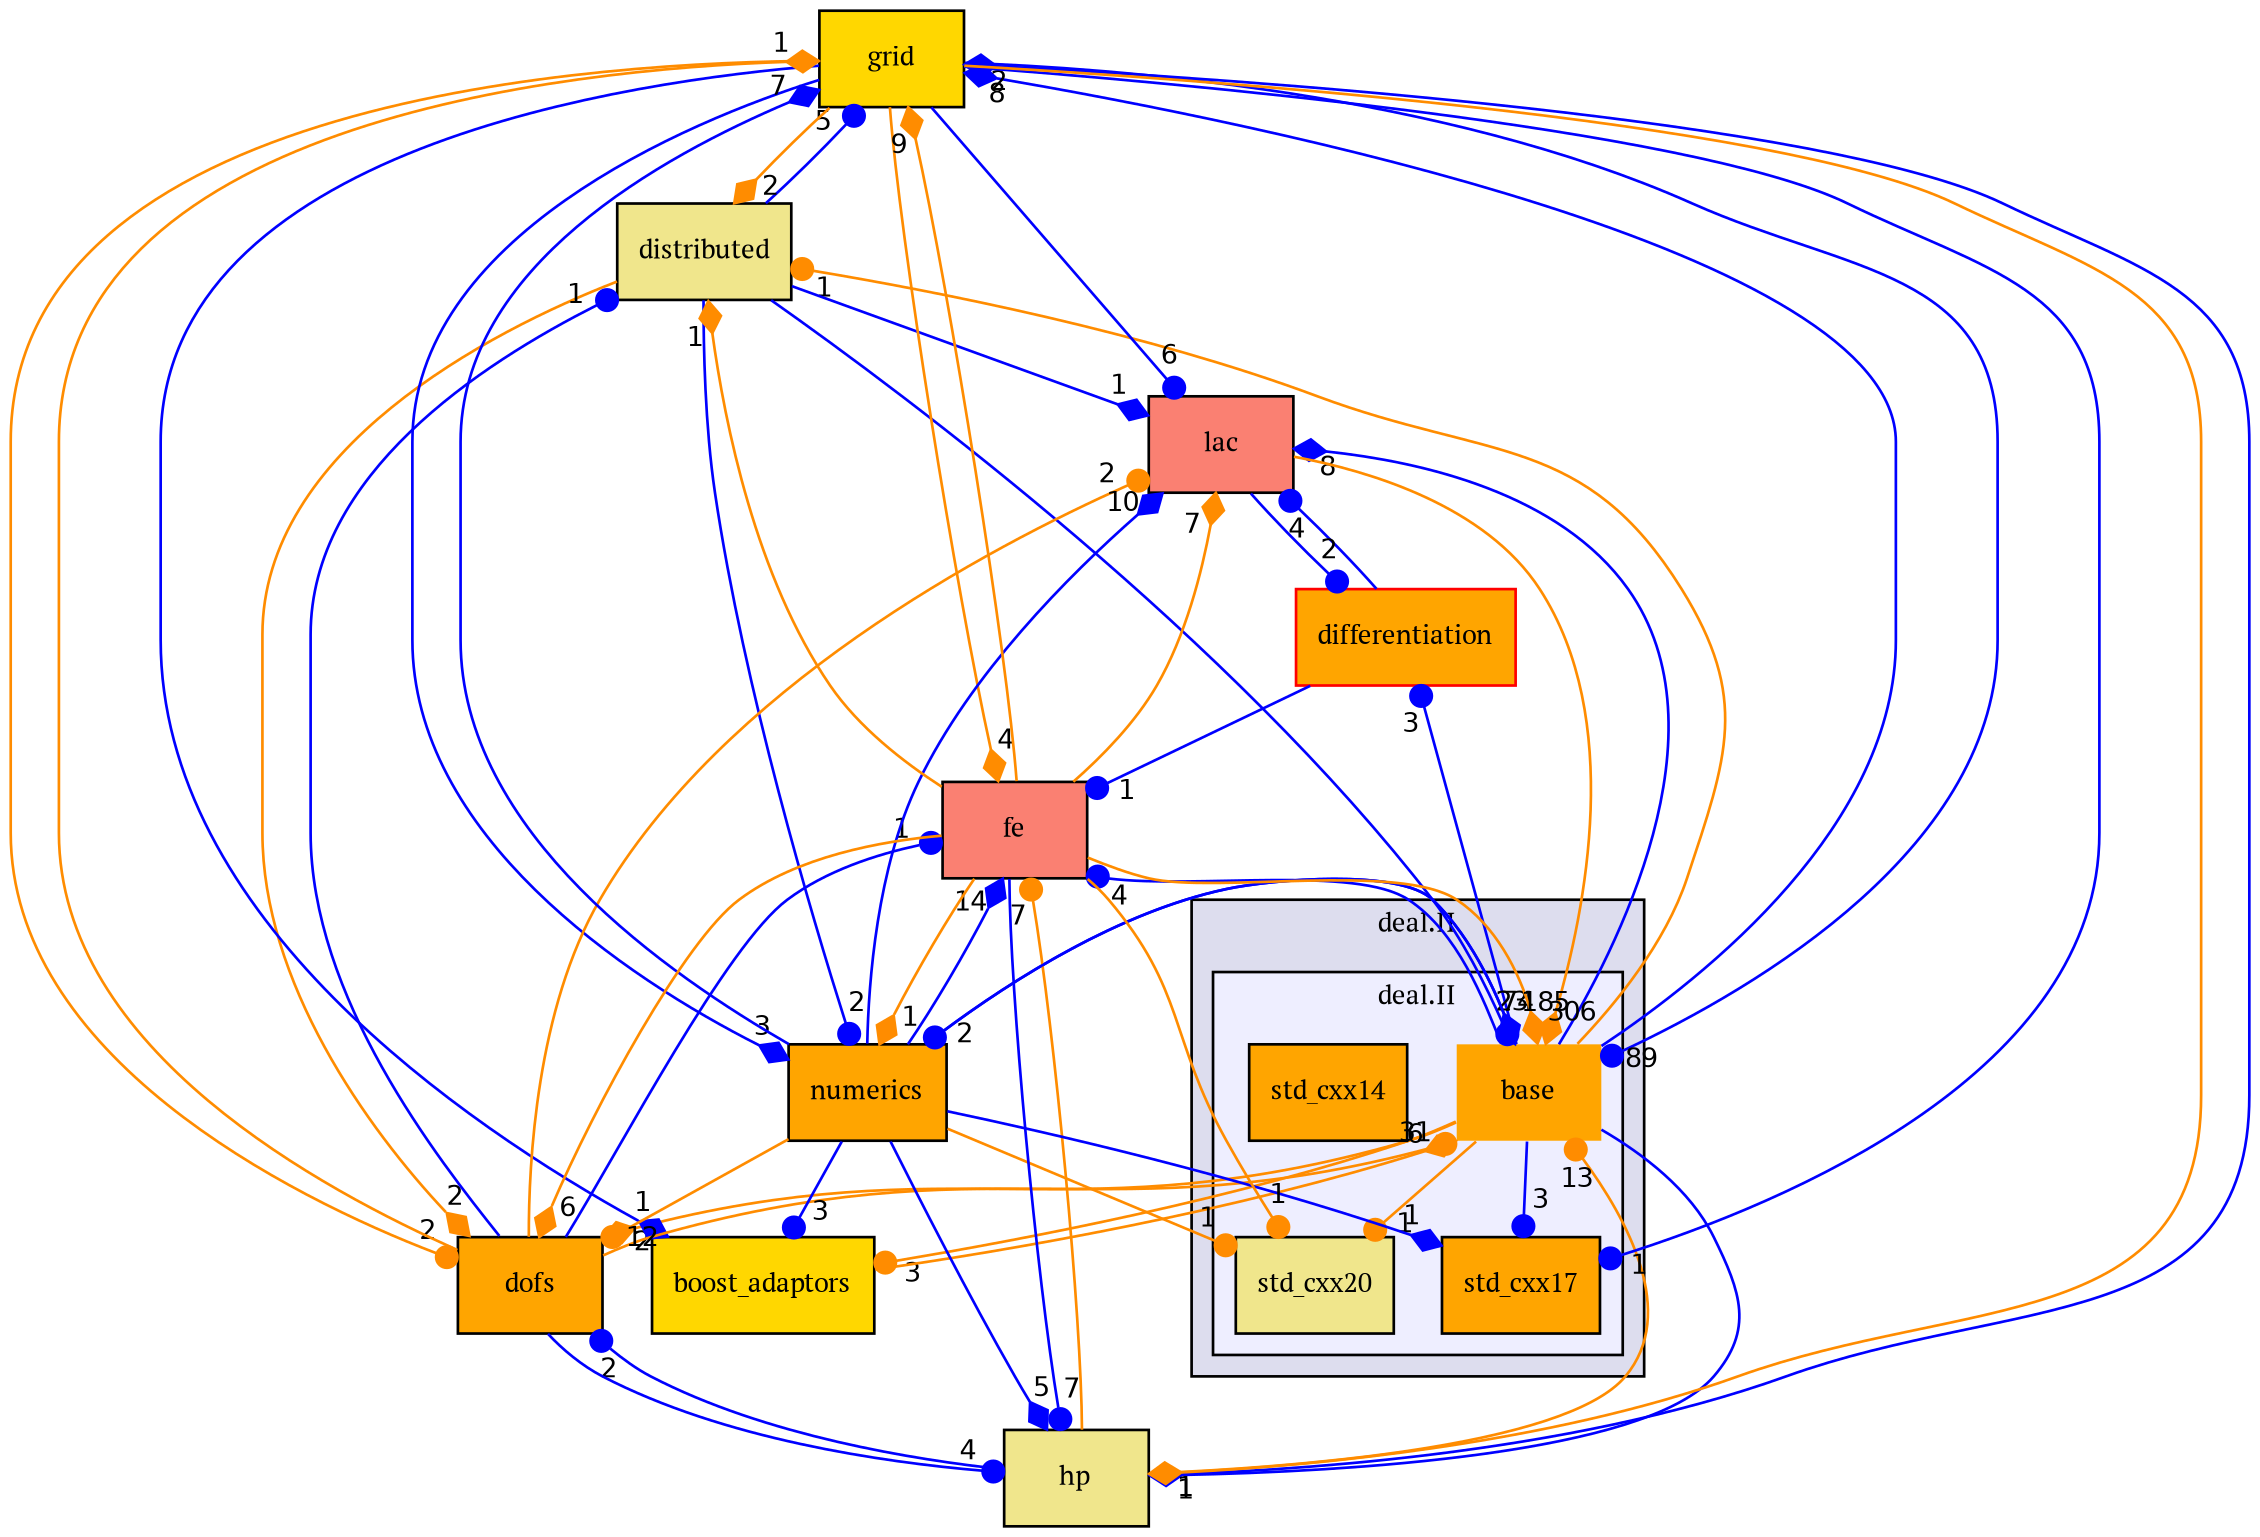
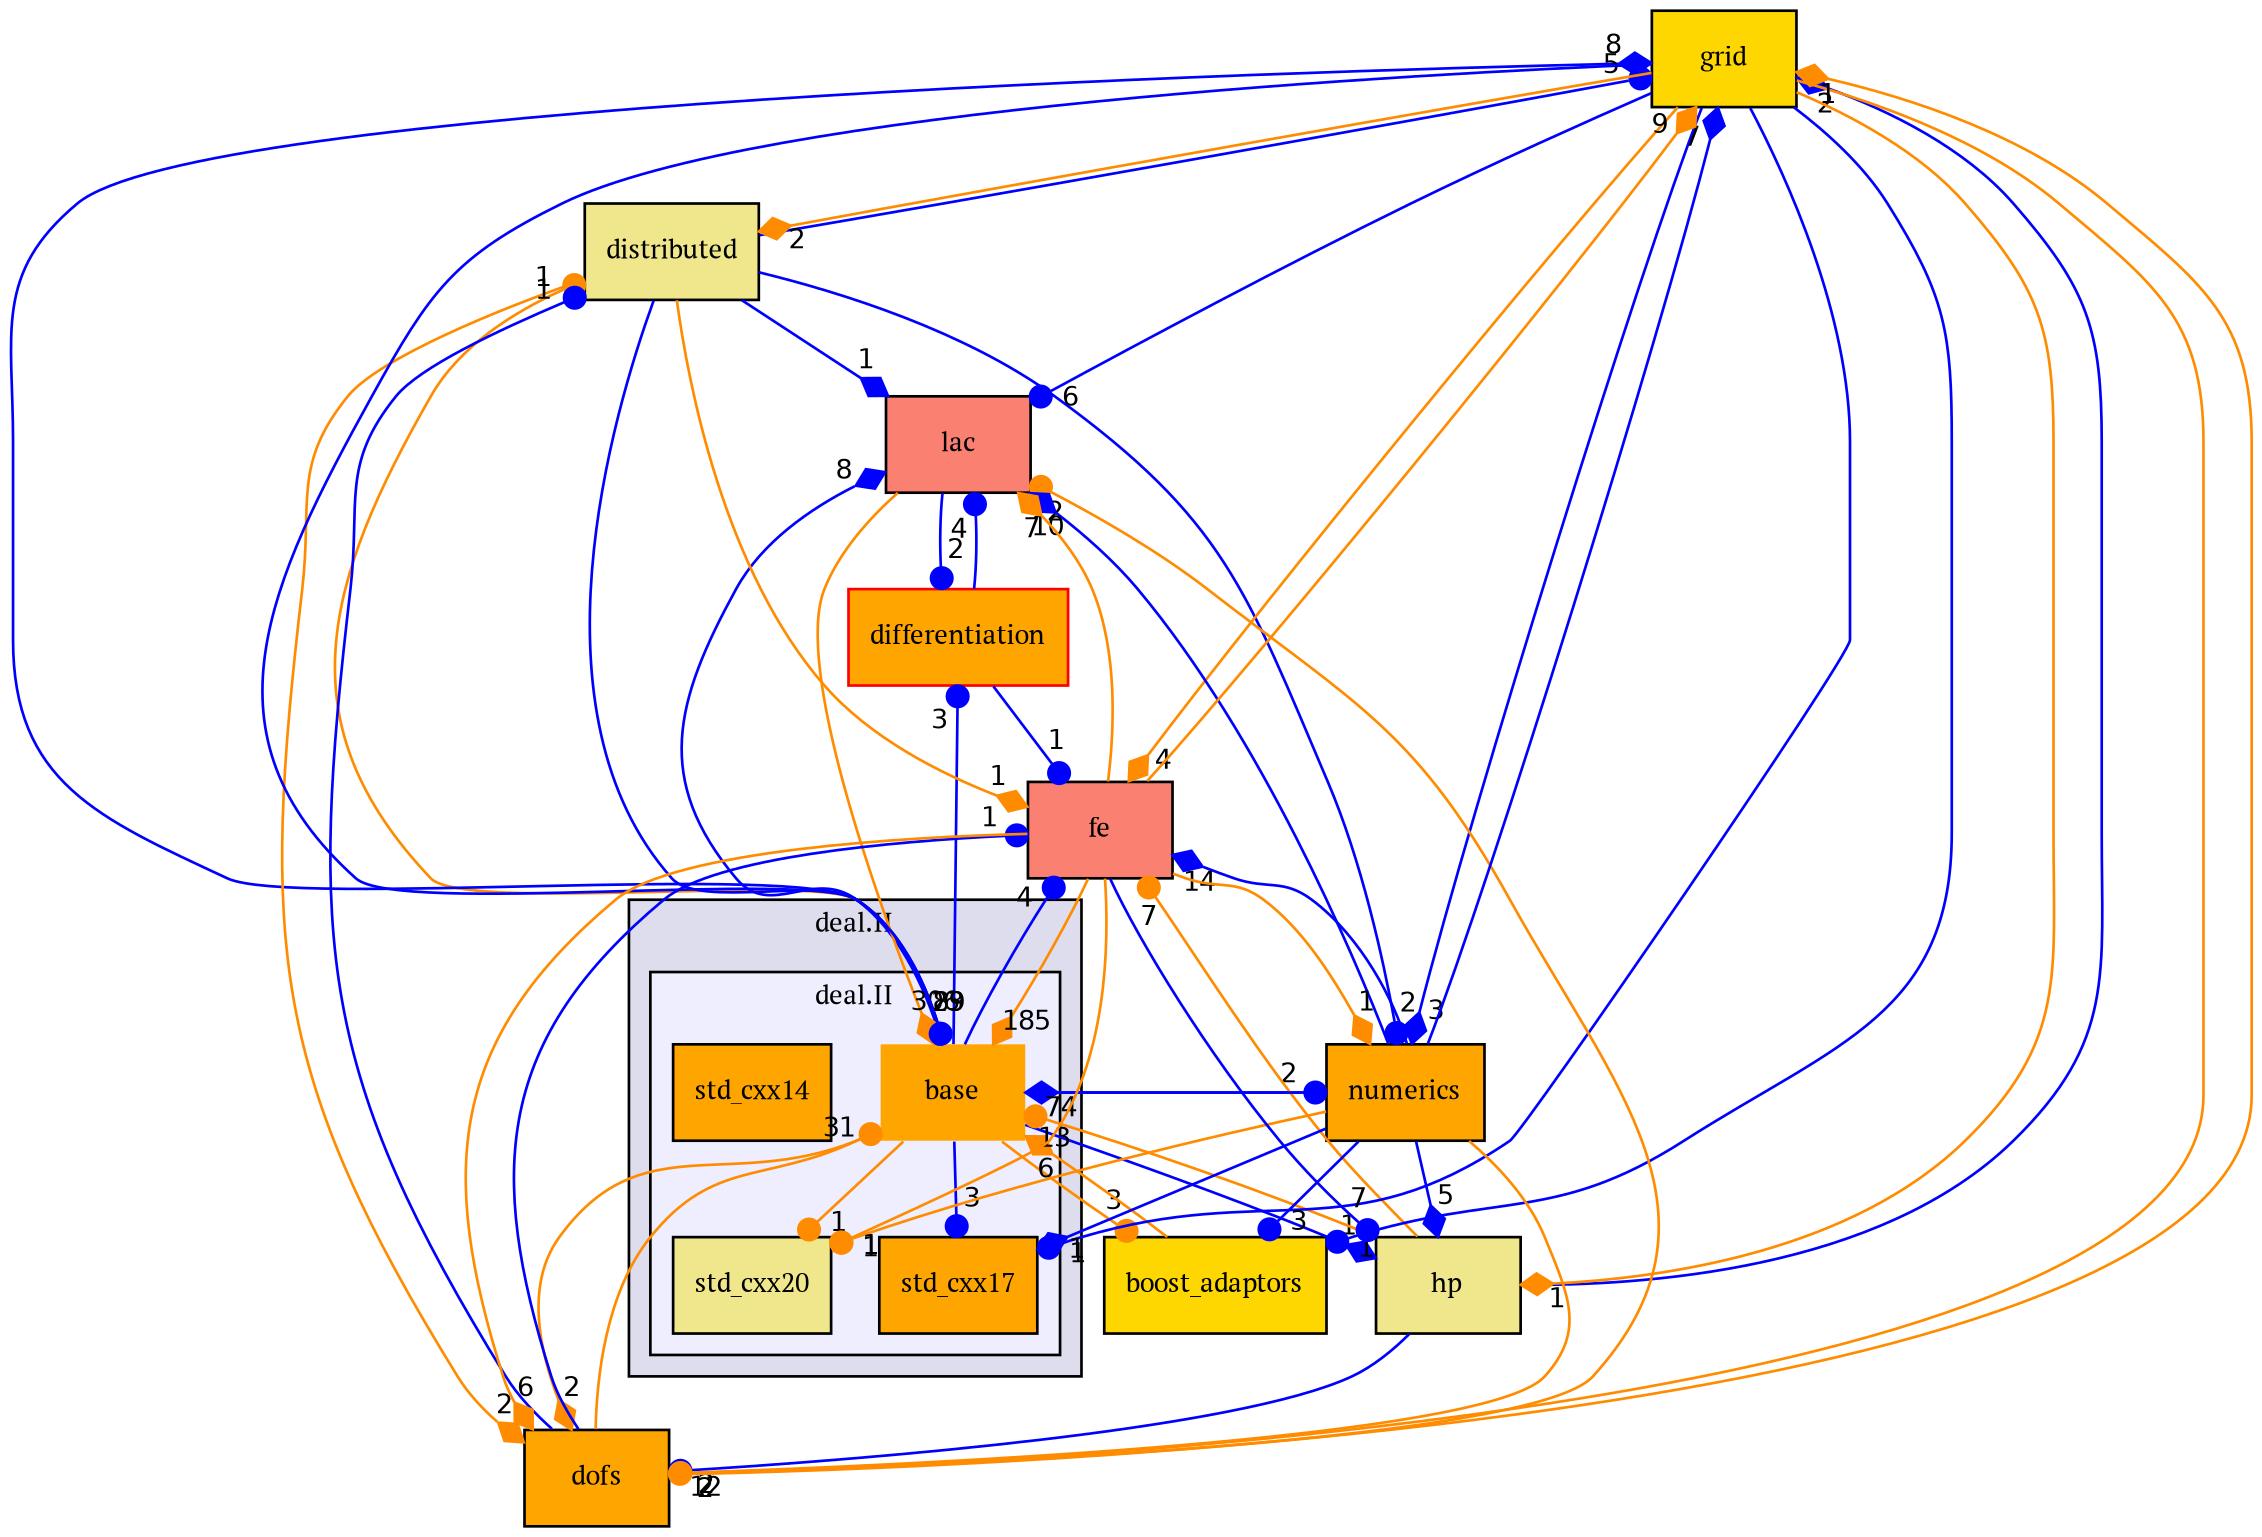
edge "grid" -> "boost_adaptors": arrowhead diamond -> dot
edge "fe" -> "distributed": reversed
edge "dofs" -> "hp": removed
